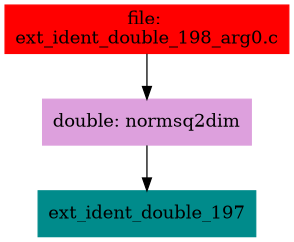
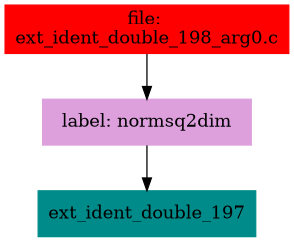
node "double: normsq2dim": label "double: normsq2dim" -> "label: normsq2dim"
